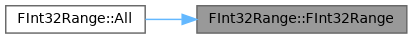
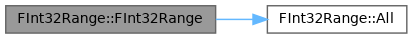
edge "FInt32Range::All" -> "FInt32Range::FInt32Range": reversed
